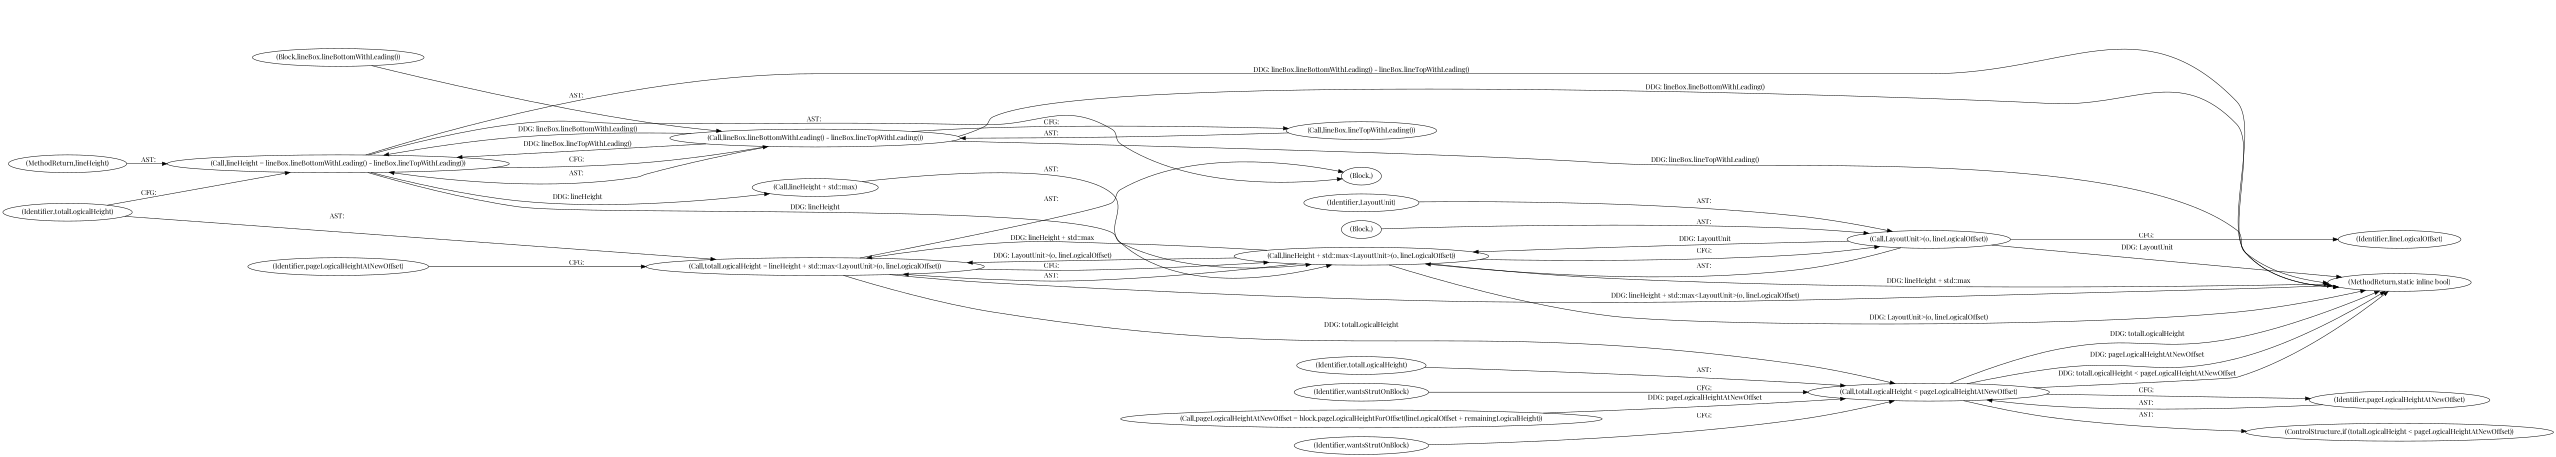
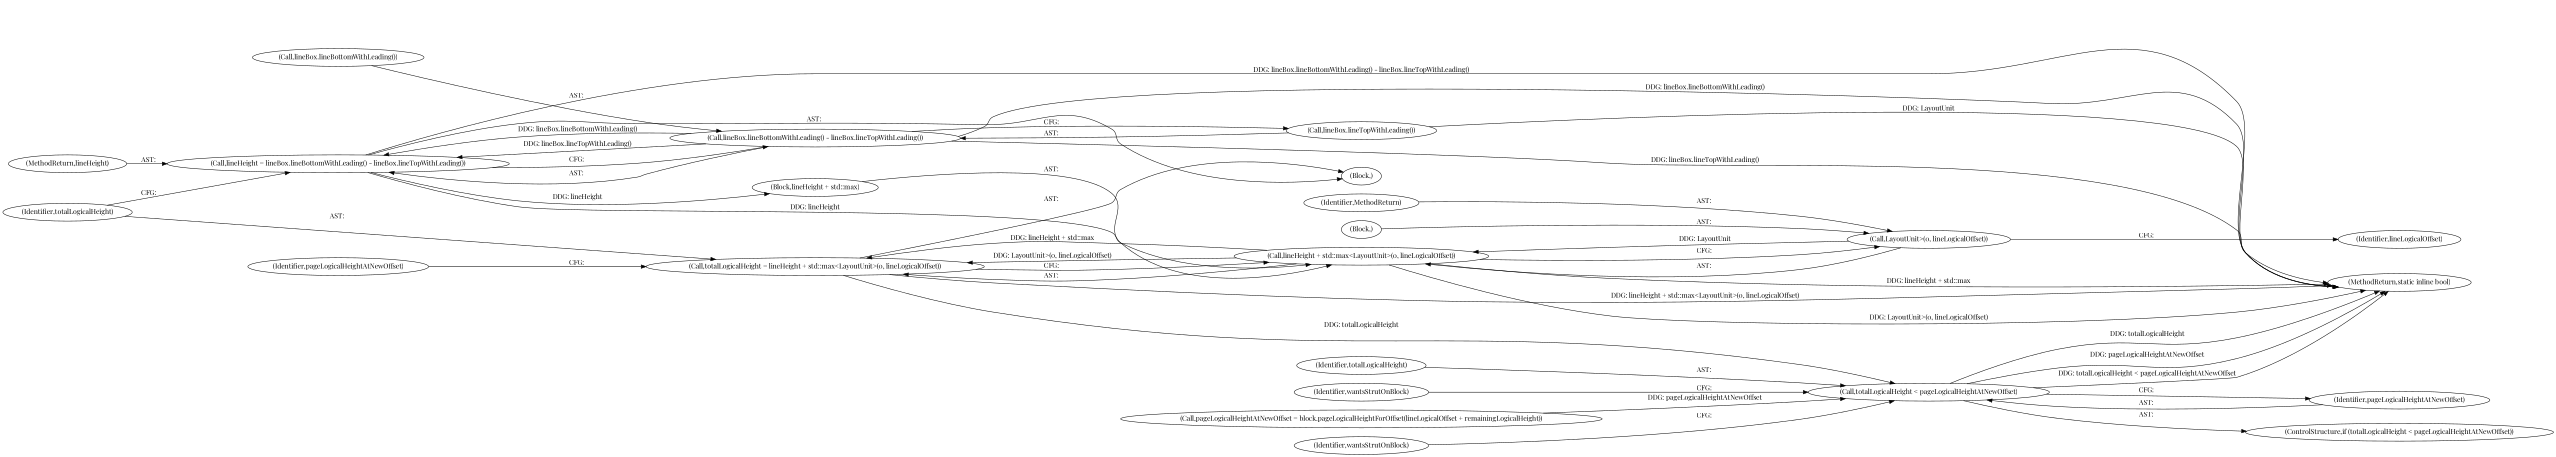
node "(Block,lineBox.lineBottomWithLeading())": label "(Block,lineBox.lineBottomWithLeading())" -> "(Call,lineBox.lineBottomWithLeading())"
node "(Call,lineHeight + std::max)": label "(Call,lineHeight + std::max)" -> "(Block,lineHeight + std::max)"
node "(Identifier,LayoutUnit)": label "(Identifier,LayoutUnit)" -> "(Identifier,MethodReturn)"
edge "(Call,LayoutUnit>(0, lineLogicalOffset))" -> "(MethodReturn,static inline bool)": now "(Call,lineBox.lineTopWithLeading())" -> "(MethodReturn,static inline bool)"
